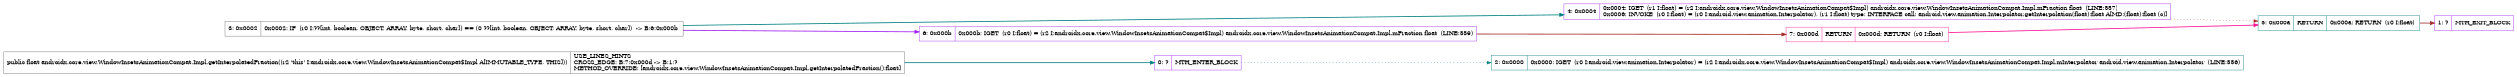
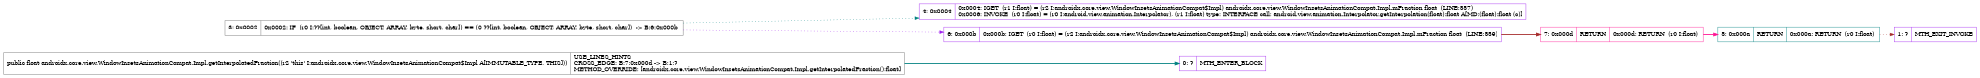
edge "3: 0x0002" -> "4: 0x0004": style bold -> dotted
edge "4: 0x0004" -> "5: 0x000a": removed
edge "5: 0x000a" -> "1: ?": style bold -> dotted
node "1: ?": text "MTH_EXIT_BLOCK" -> "MTH_EXIT_INVOKE"
edge "3: 0x0002" -> "6: 0x000b": style bold -> dotted
node "2: 0x0000": removed
